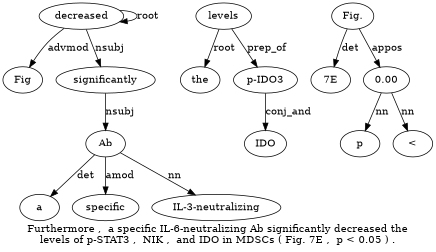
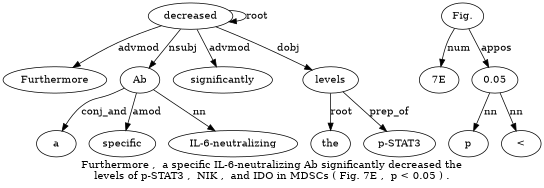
edge "decreased" -> "levels": added, label "dobj"
edge "decreased" -> "significantly": label "nsubj" -> "advmod"
edge "Fig." -> "7E": label "det" -> "num"
node "Fig": label "Fig" -> "Furthermore"
node "p-IDO3": label "p-IDO3" -> "p-STAT3"
node "0.00": label "0.00" -> "0.05"
edge "significantly" -> "Ab": now "decreased" -> "Ab"
node "IDO": removed
edge "Ab" -> "a": label "det" -> "conj_and"
node "IL-3-neutralizing": label "IL-3-neutralizing" -> "IL-6-neutralizing"
